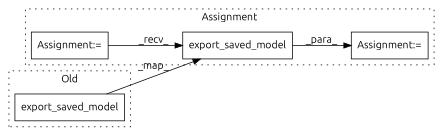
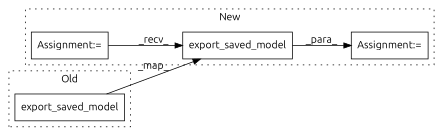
cluster "Assignment": label "Assignment" -> "New"
